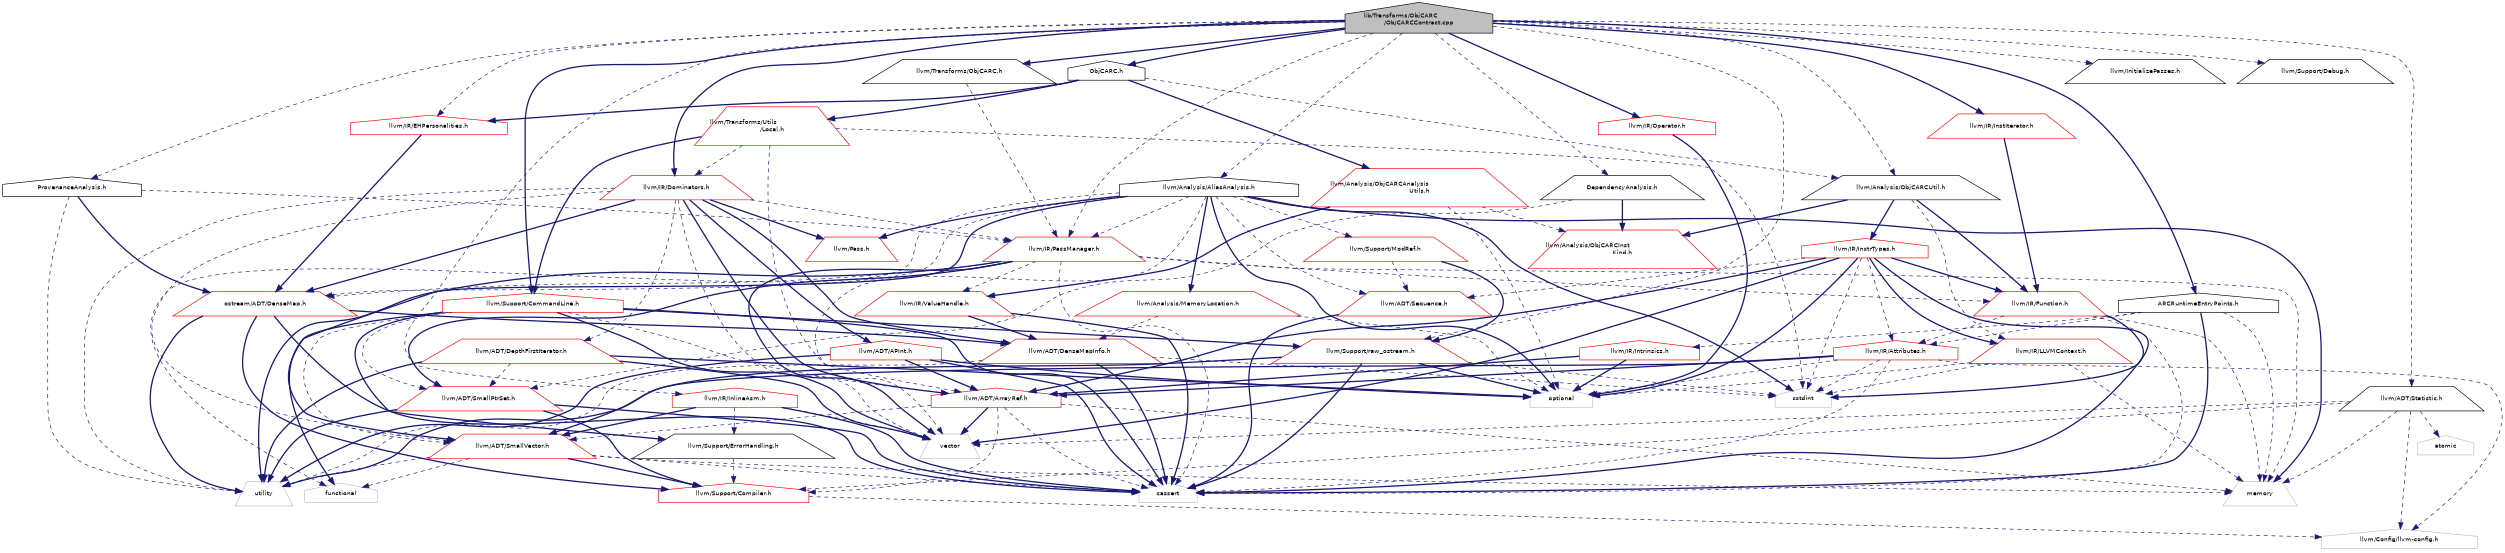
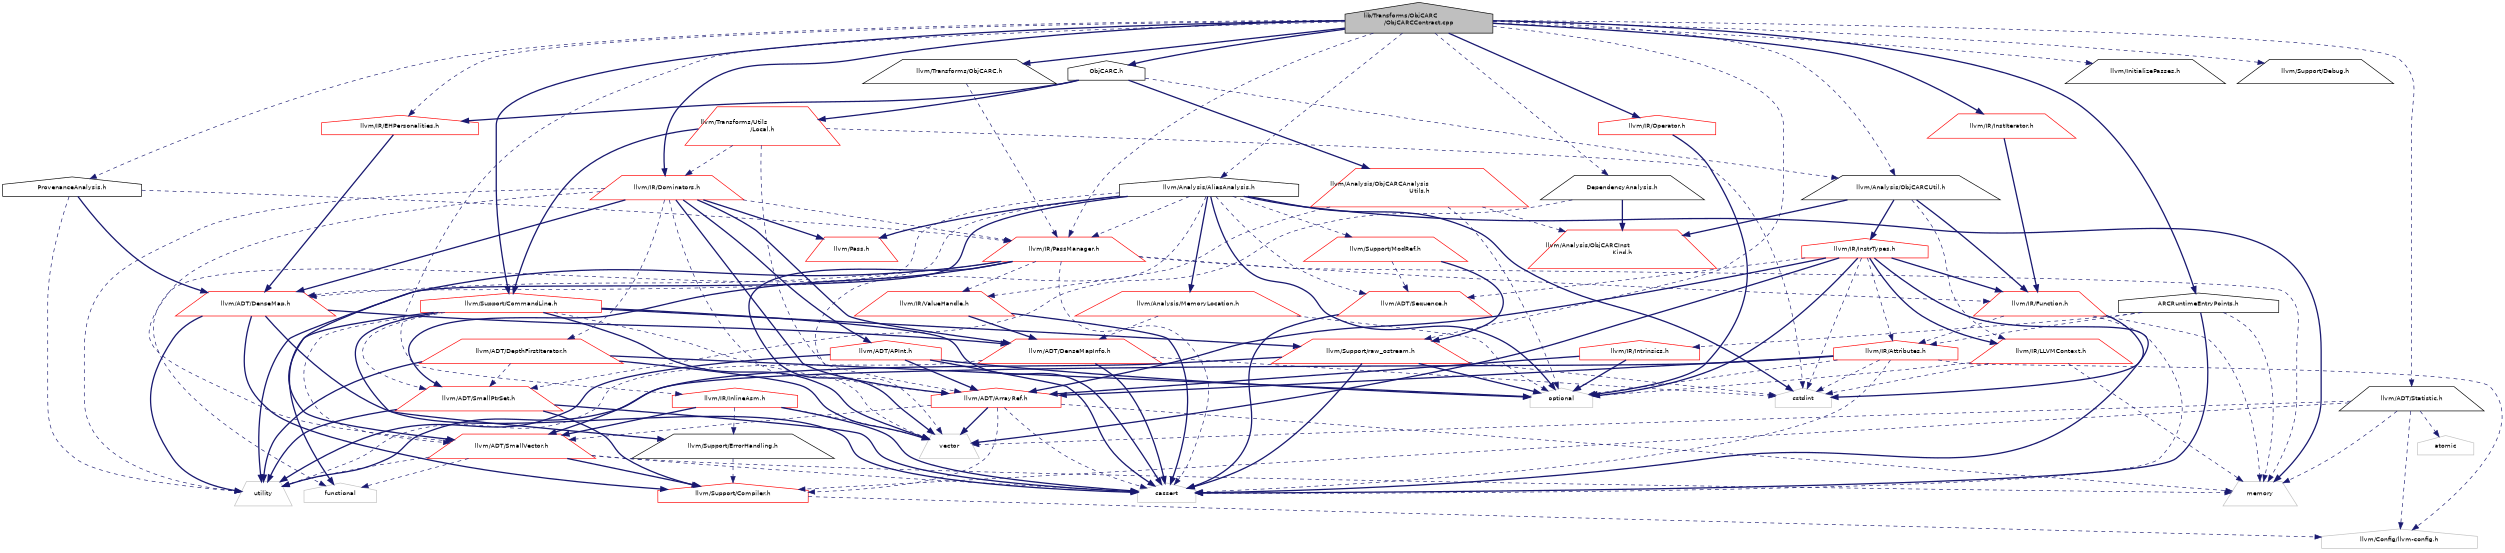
edge "llvm/Analysis/ObjCARCAnalysis Utils.h" -> "llvm/IR/ValueHandle.h": style bold -> dashed
node "ostream/ADT/DenseMap.h": label "ostream/ADT/DenseMap.h" -> "llvm/ADT/DenseMap.h"
